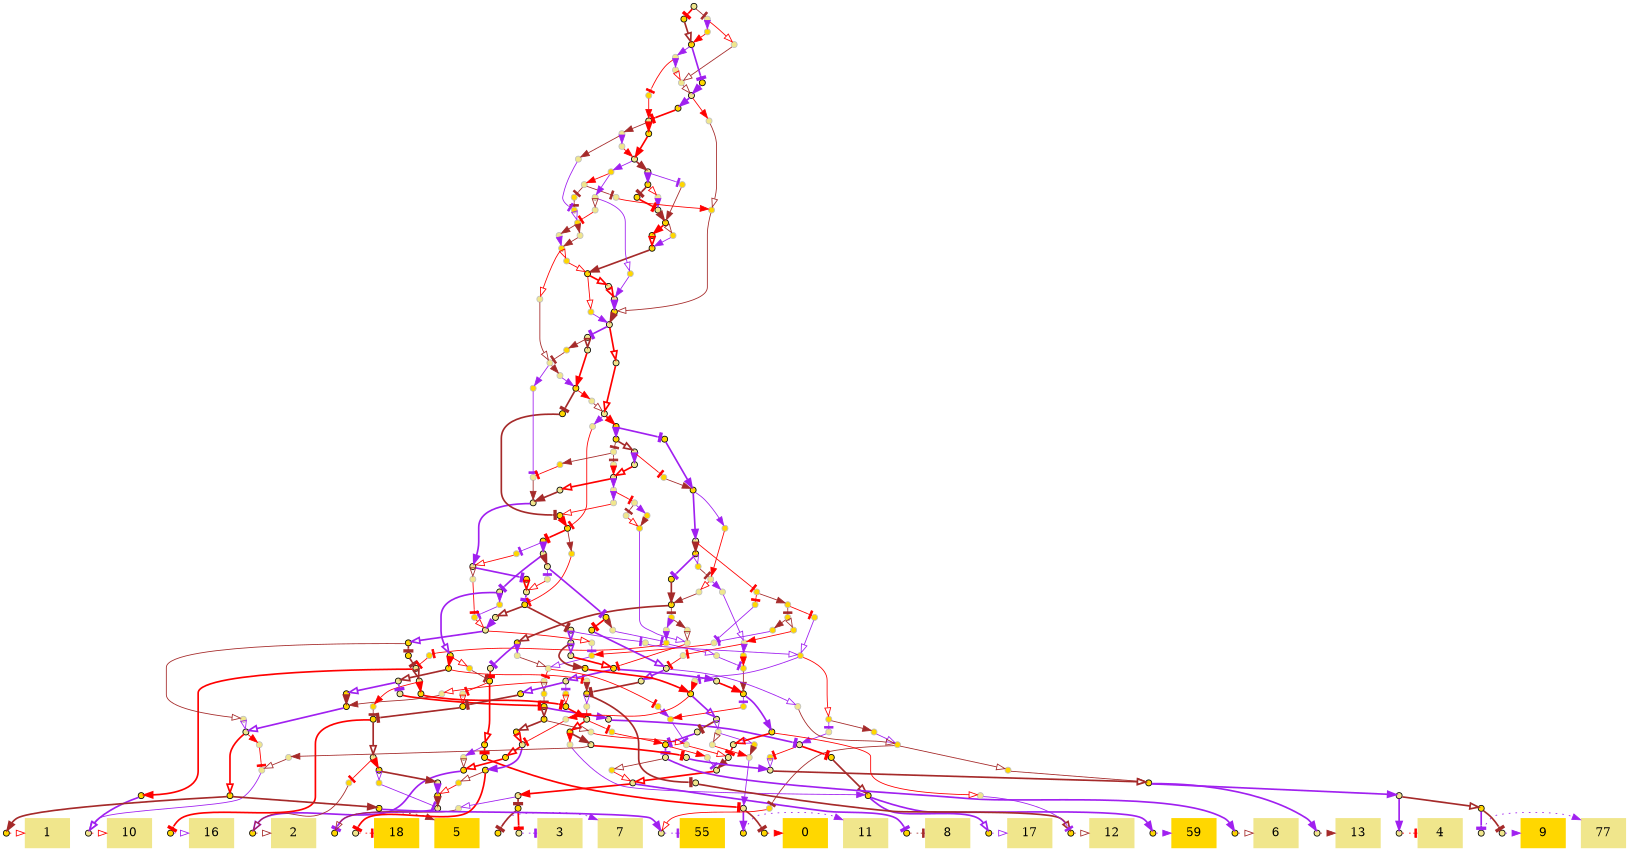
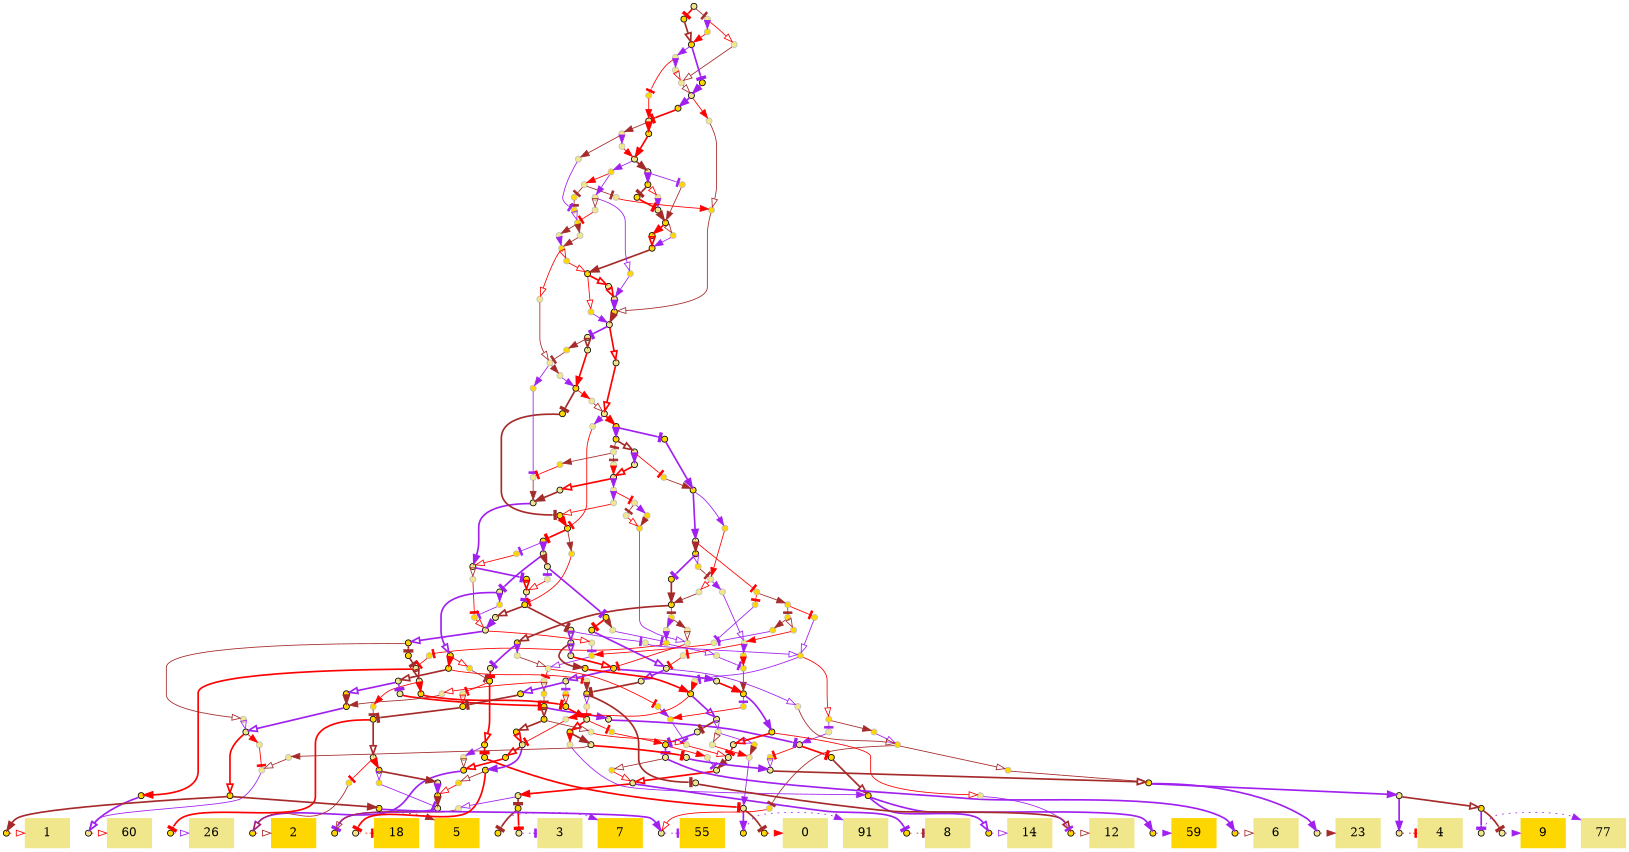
node "10": label "10" -> "60"
node "16": label "16" -> "26"
node "2": fillcolor khaki -> gold
node "7": fillcolor khaki -> gold
node "0": fillcolor gold -> khaki
node "11": label "11" -> "91"
node "17": label "17" -> "14"
node "13": label "13" -> "23"
